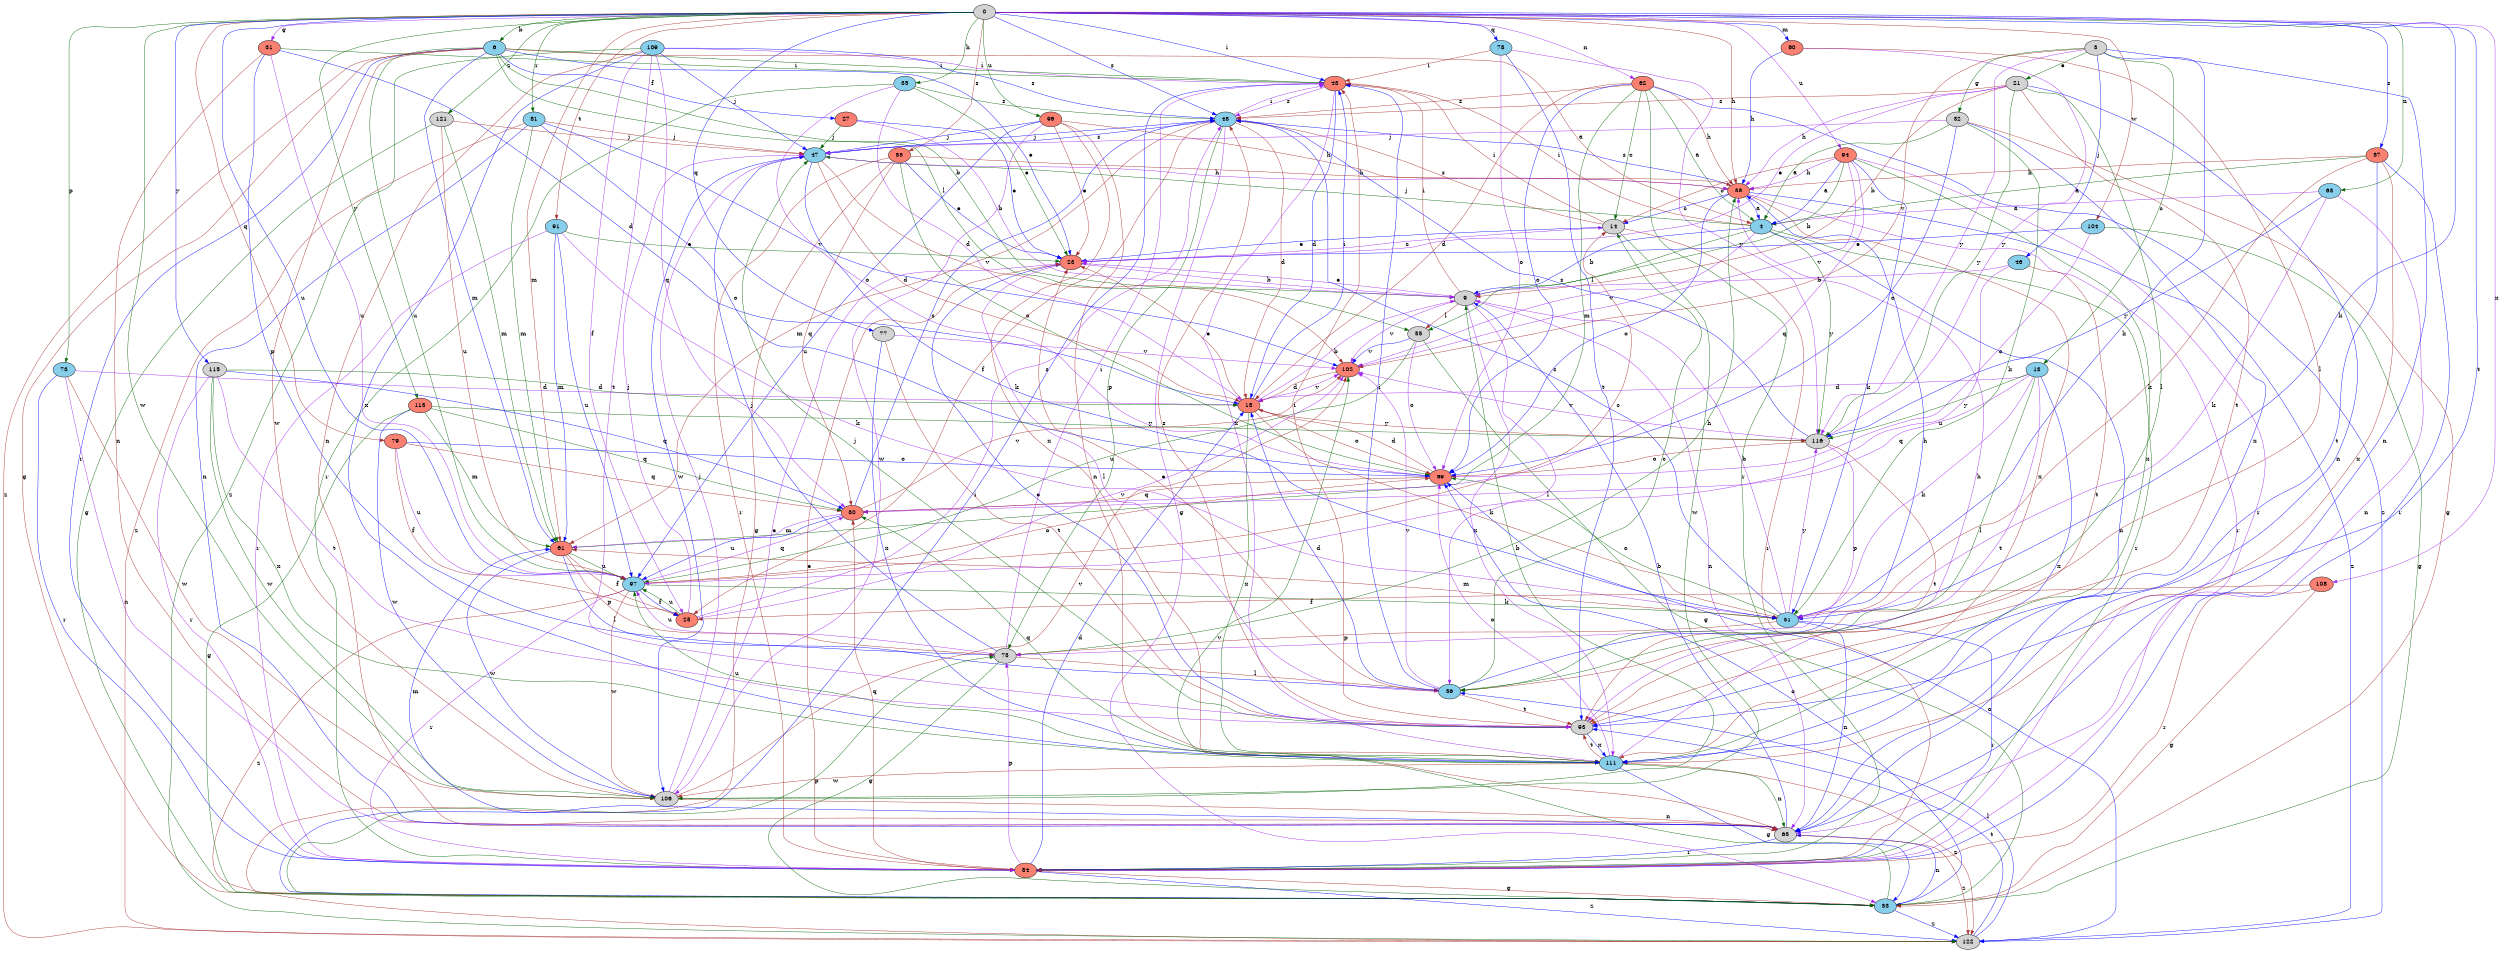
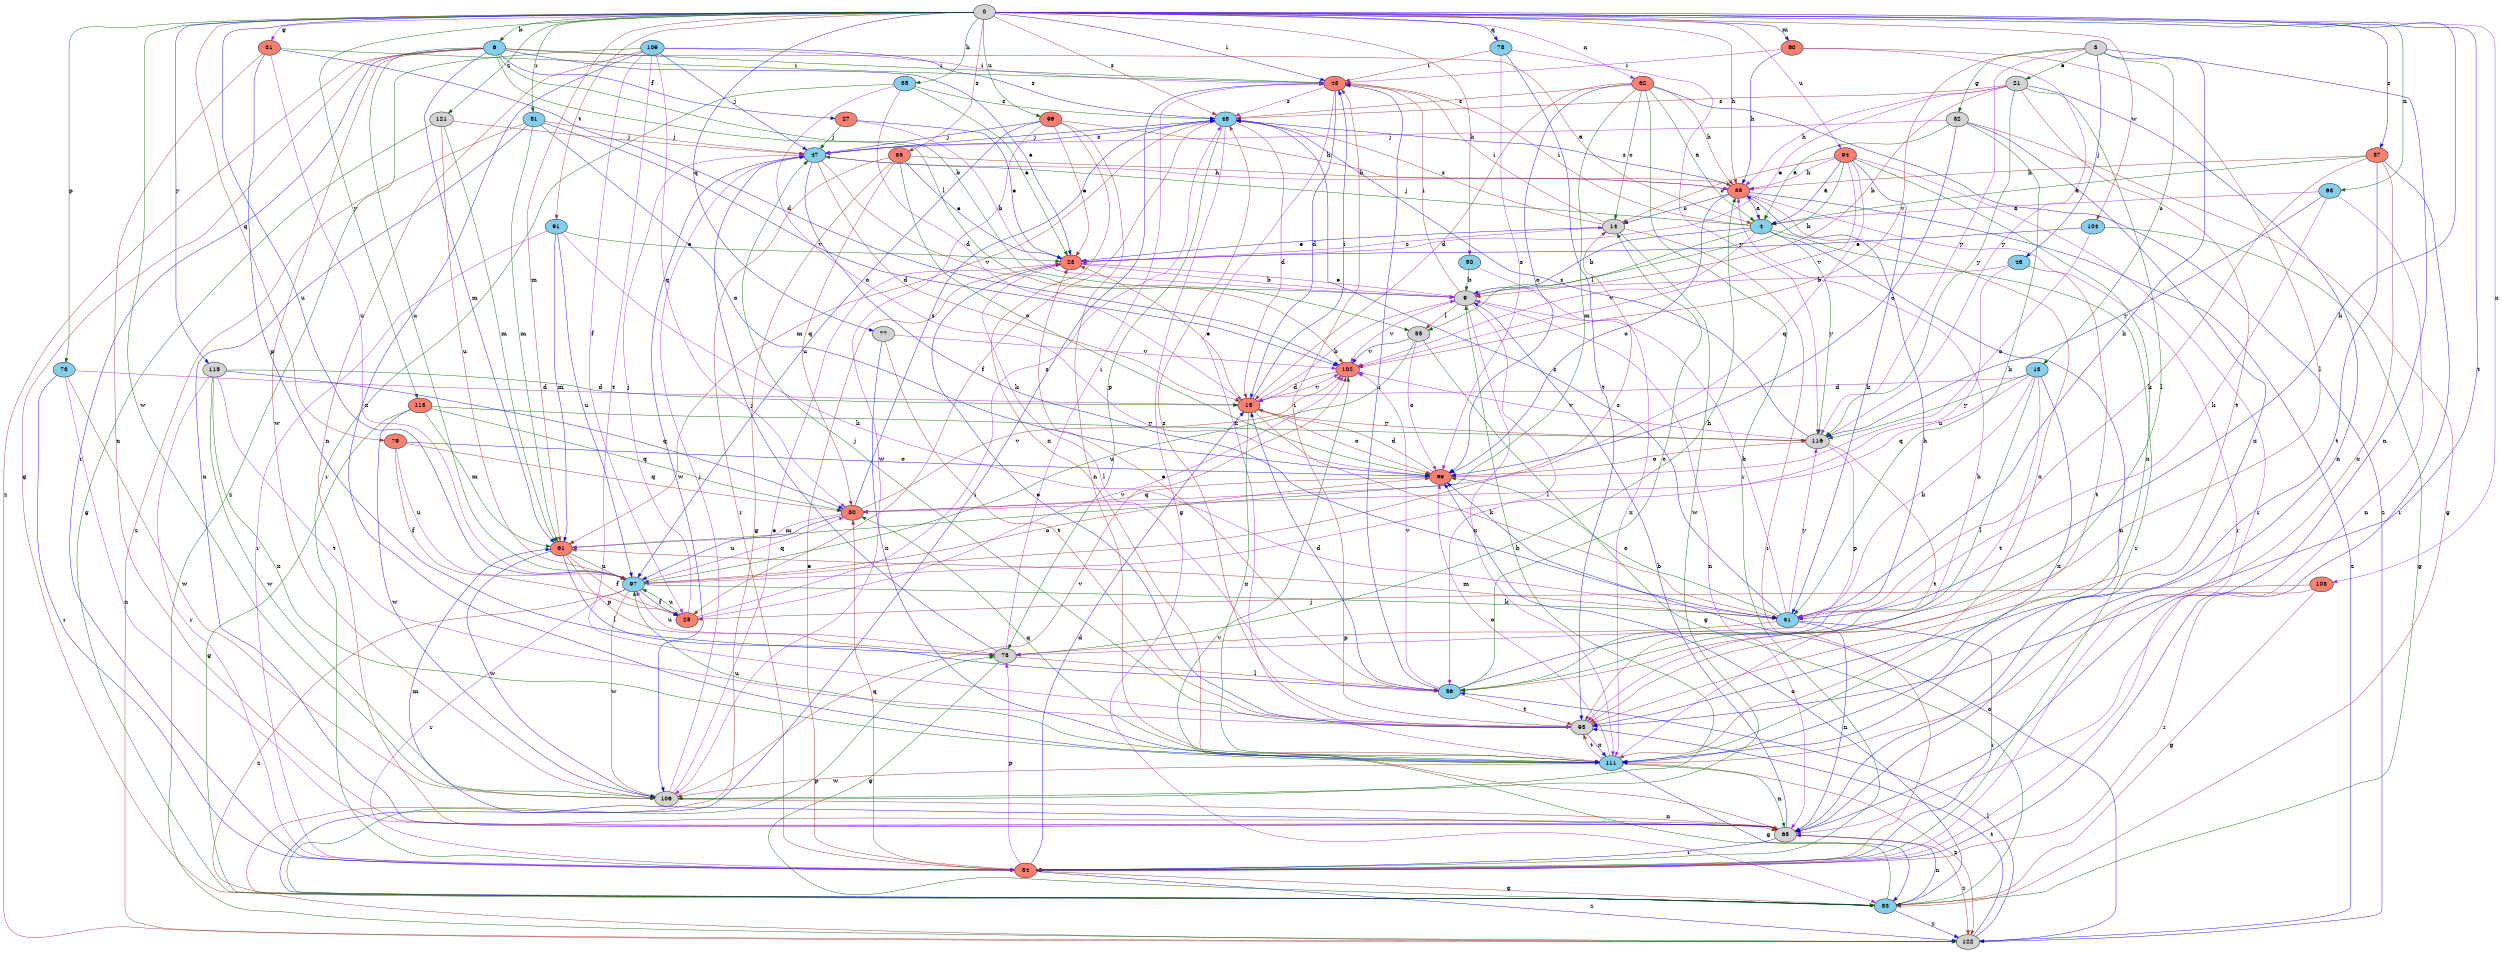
edge "0" -> "48": color blue -> brown
edge "48" -> "43": now "60" -> "43"
node "50": added
edge "31" -> "18": now "31" -> "102"
edge "108" -> "25": label "f" -> "j"
